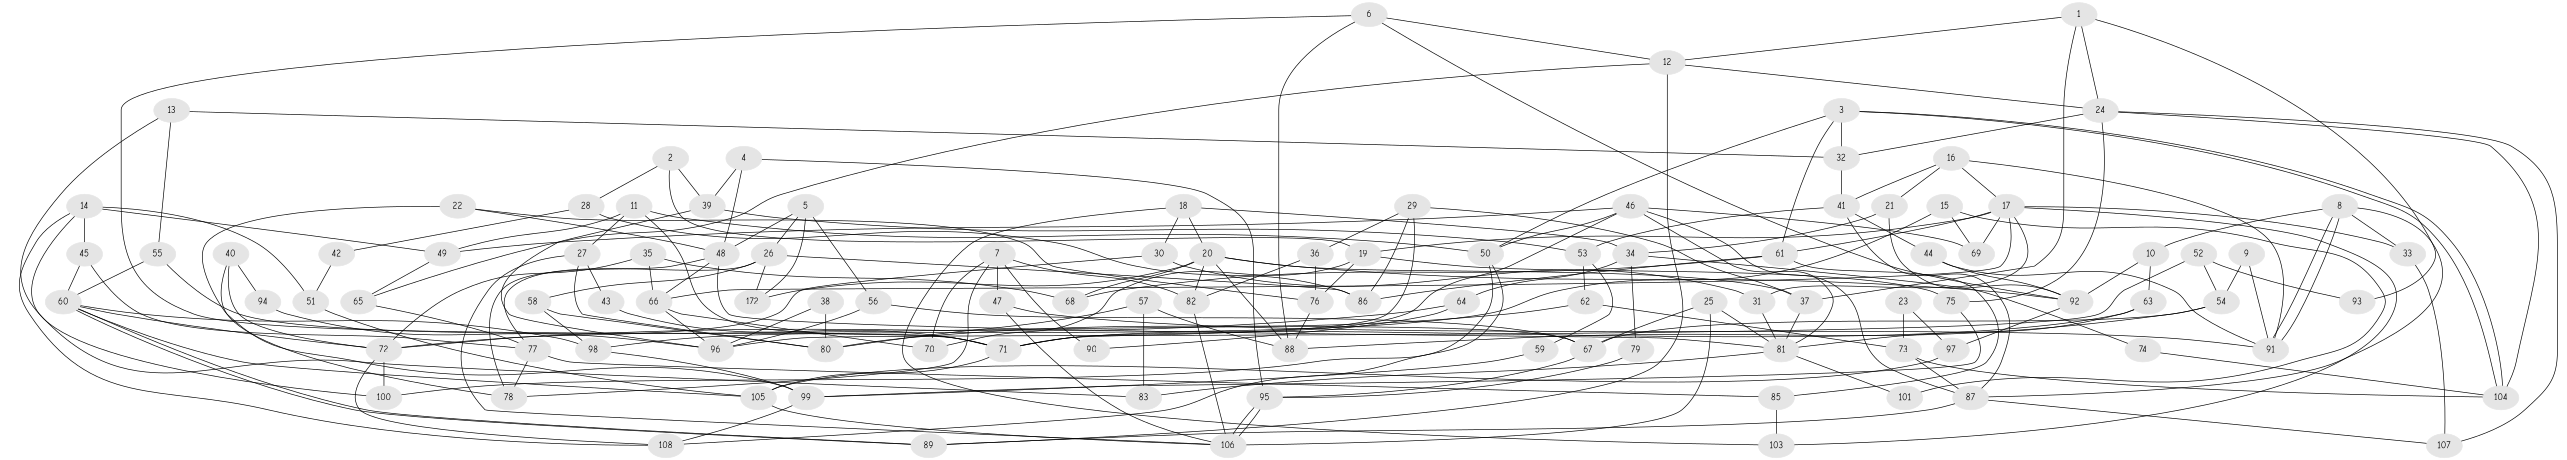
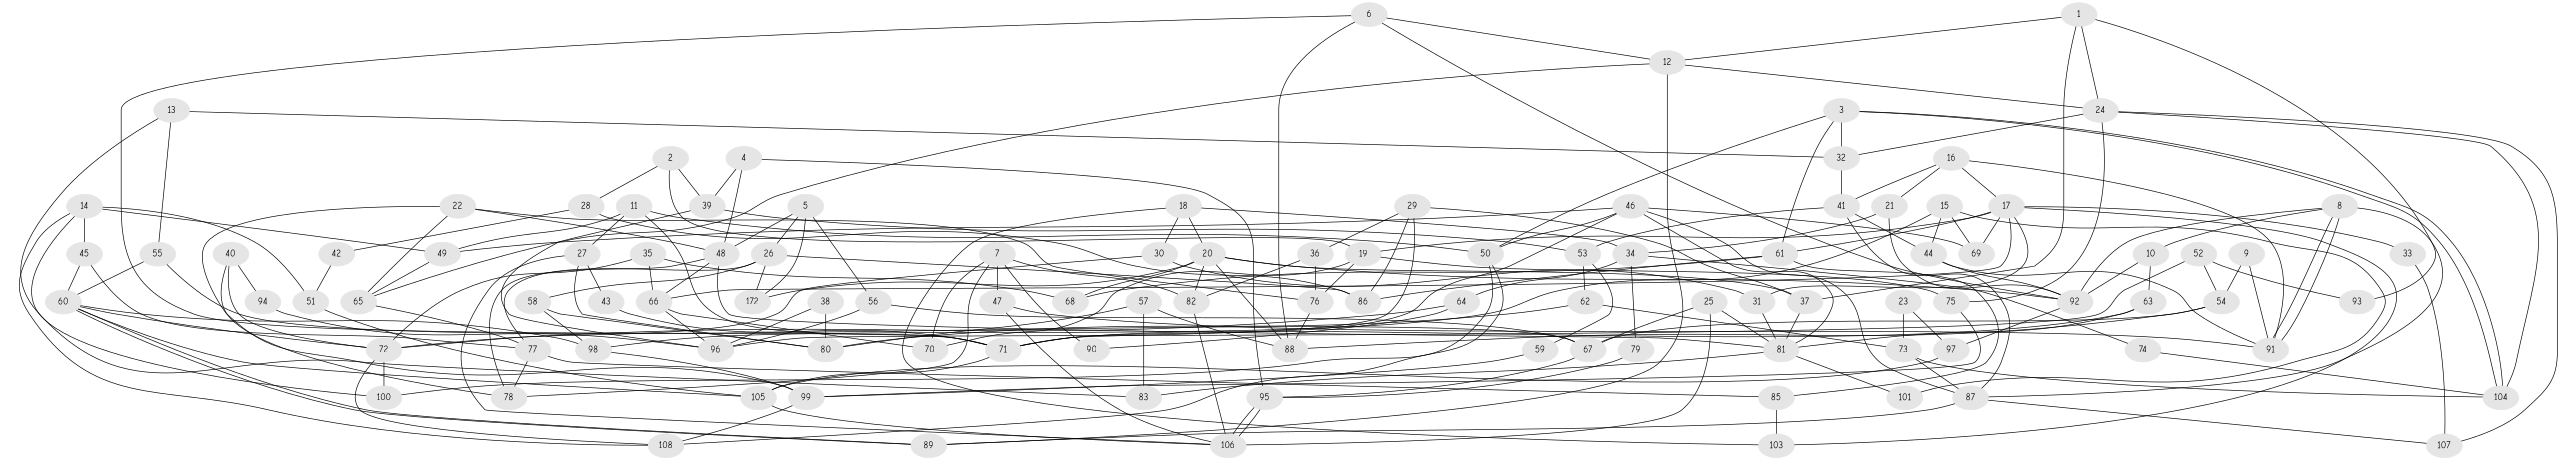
edge "15" -- "44": added
edge "8" -- "33": now "8" -- "92"
edge "22" -- "65": added
